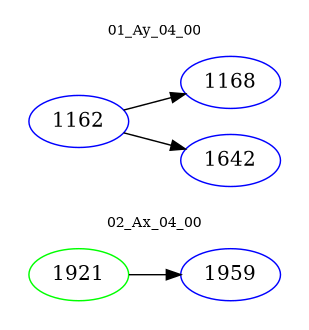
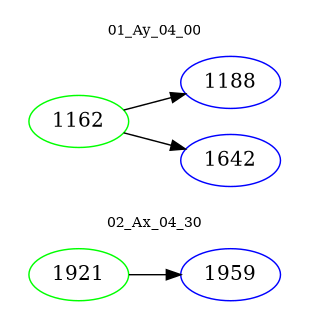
node "1168": label "1168" -> "1188"
node "1162": color blue -> green
cluster "02_Ax_04_00": label "02_Ax_04_00" -> "02_Ax_04_30"
